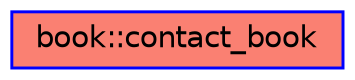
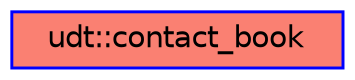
node "book::contact_book": label "book::contact_book" -> "udt::contact_book"
